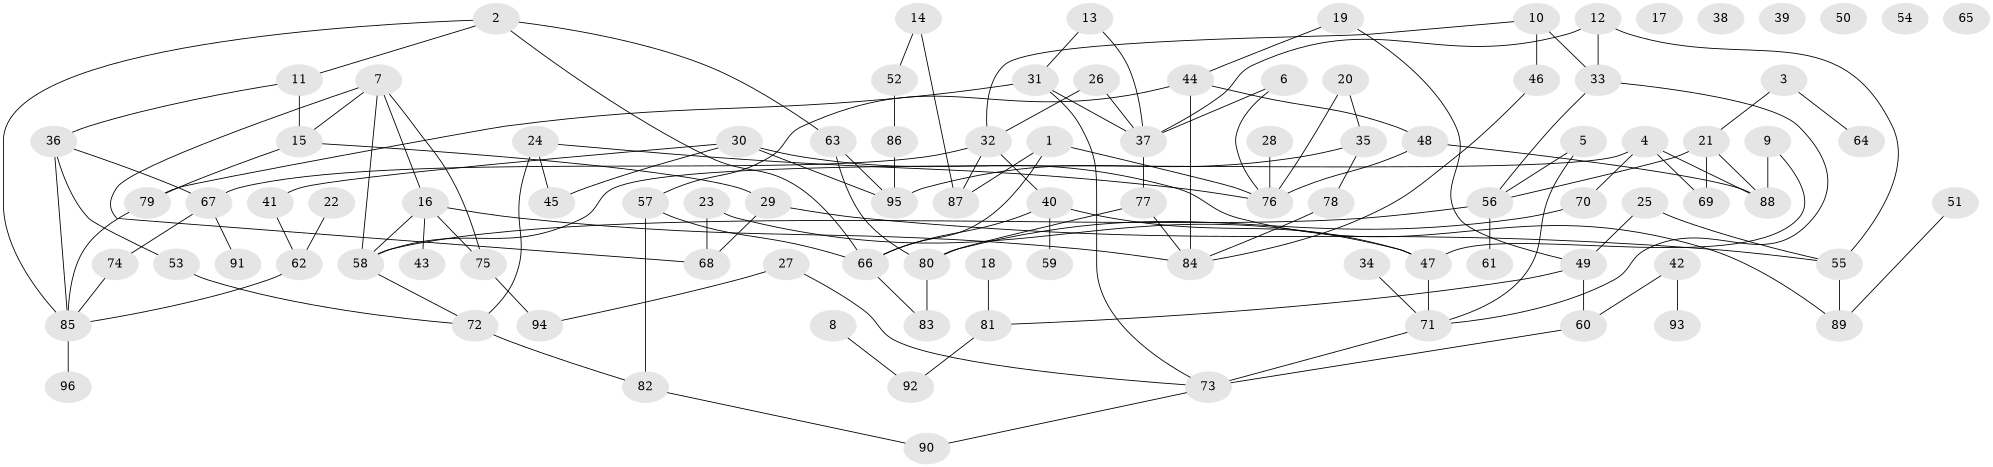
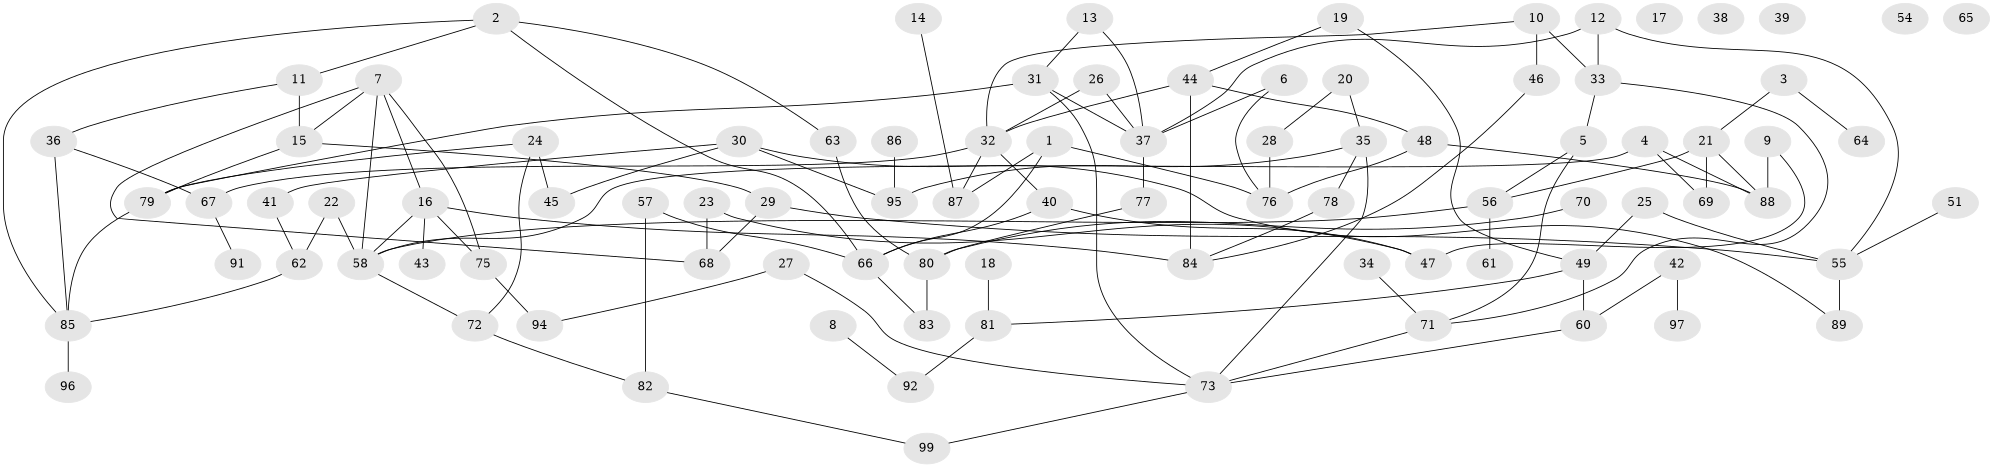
node "50": removed
node "52": removed
edge "44" -- "57": now "44" -- "32"
edge "33" -- "56": now "33" -- "5"
edge "20" -- "76": now "20" -- "28"
edge "63" -- "95": removed
edge "24" -- "76": now "24" -- "79"
edge "4" -- "70": removed
edge "22" -- "58": added
edge "77" -- "84": removed
node "74": removed
node "53": removed
node "59": removed
edge "51" -- "89": now "51" -- "55"
edge "35" -- "73": added
edge "47" -- "71": removed
node "93": label "93" -> "97"
node "90": label "90" -> "99"
